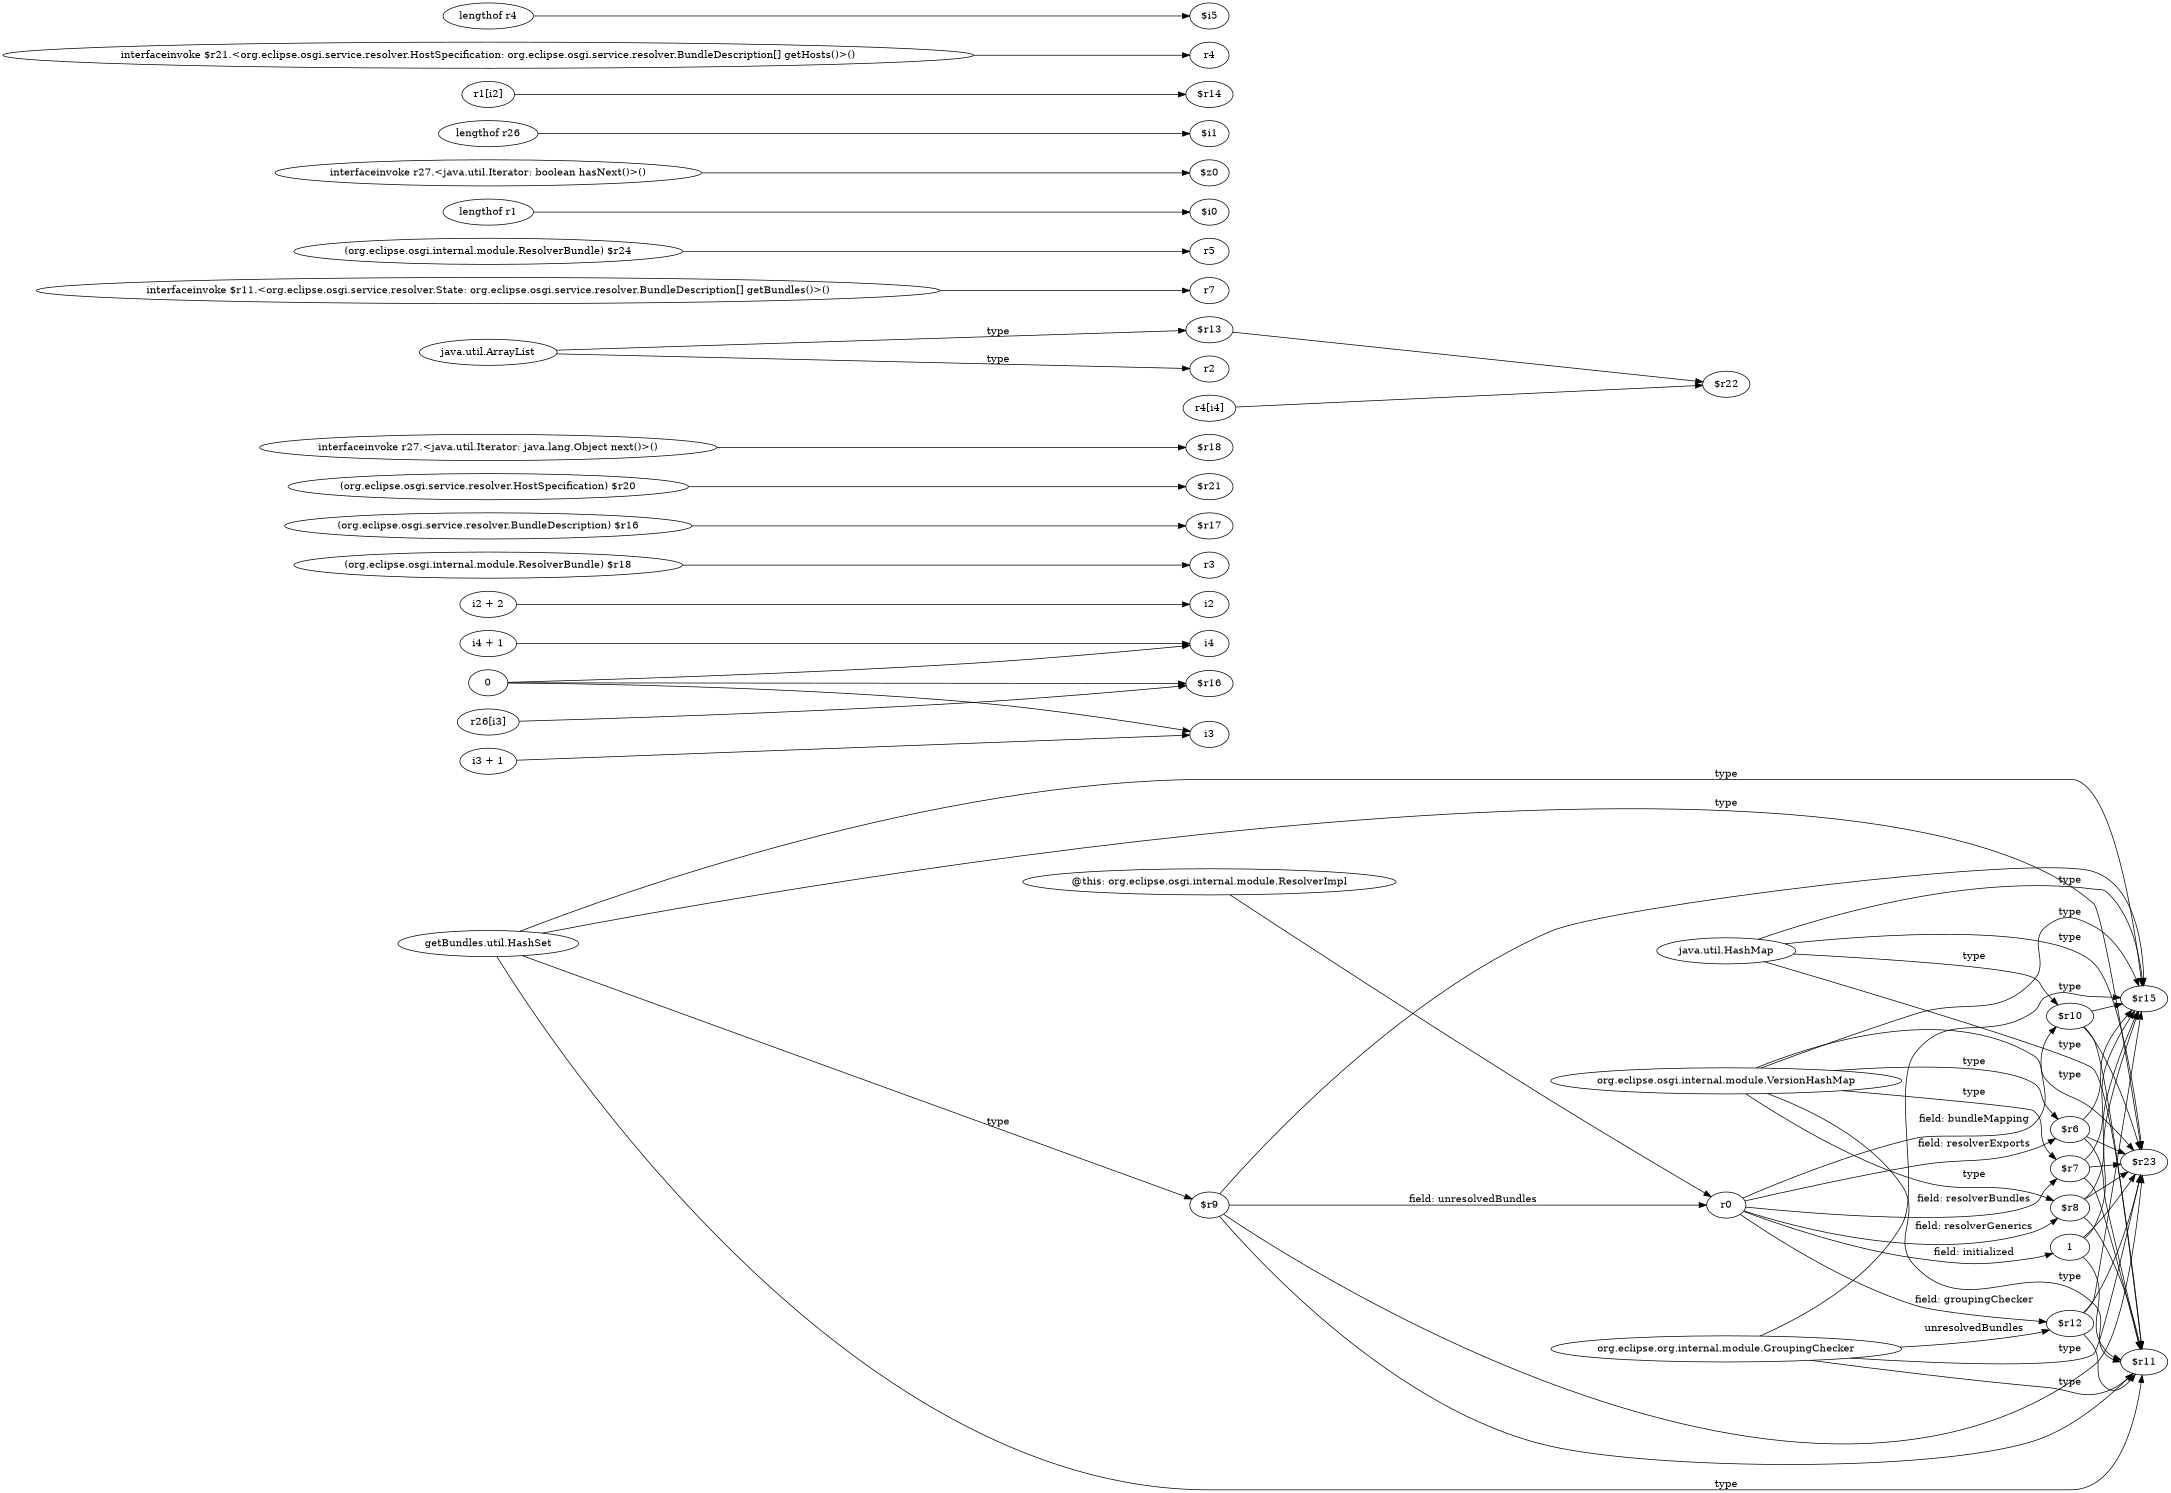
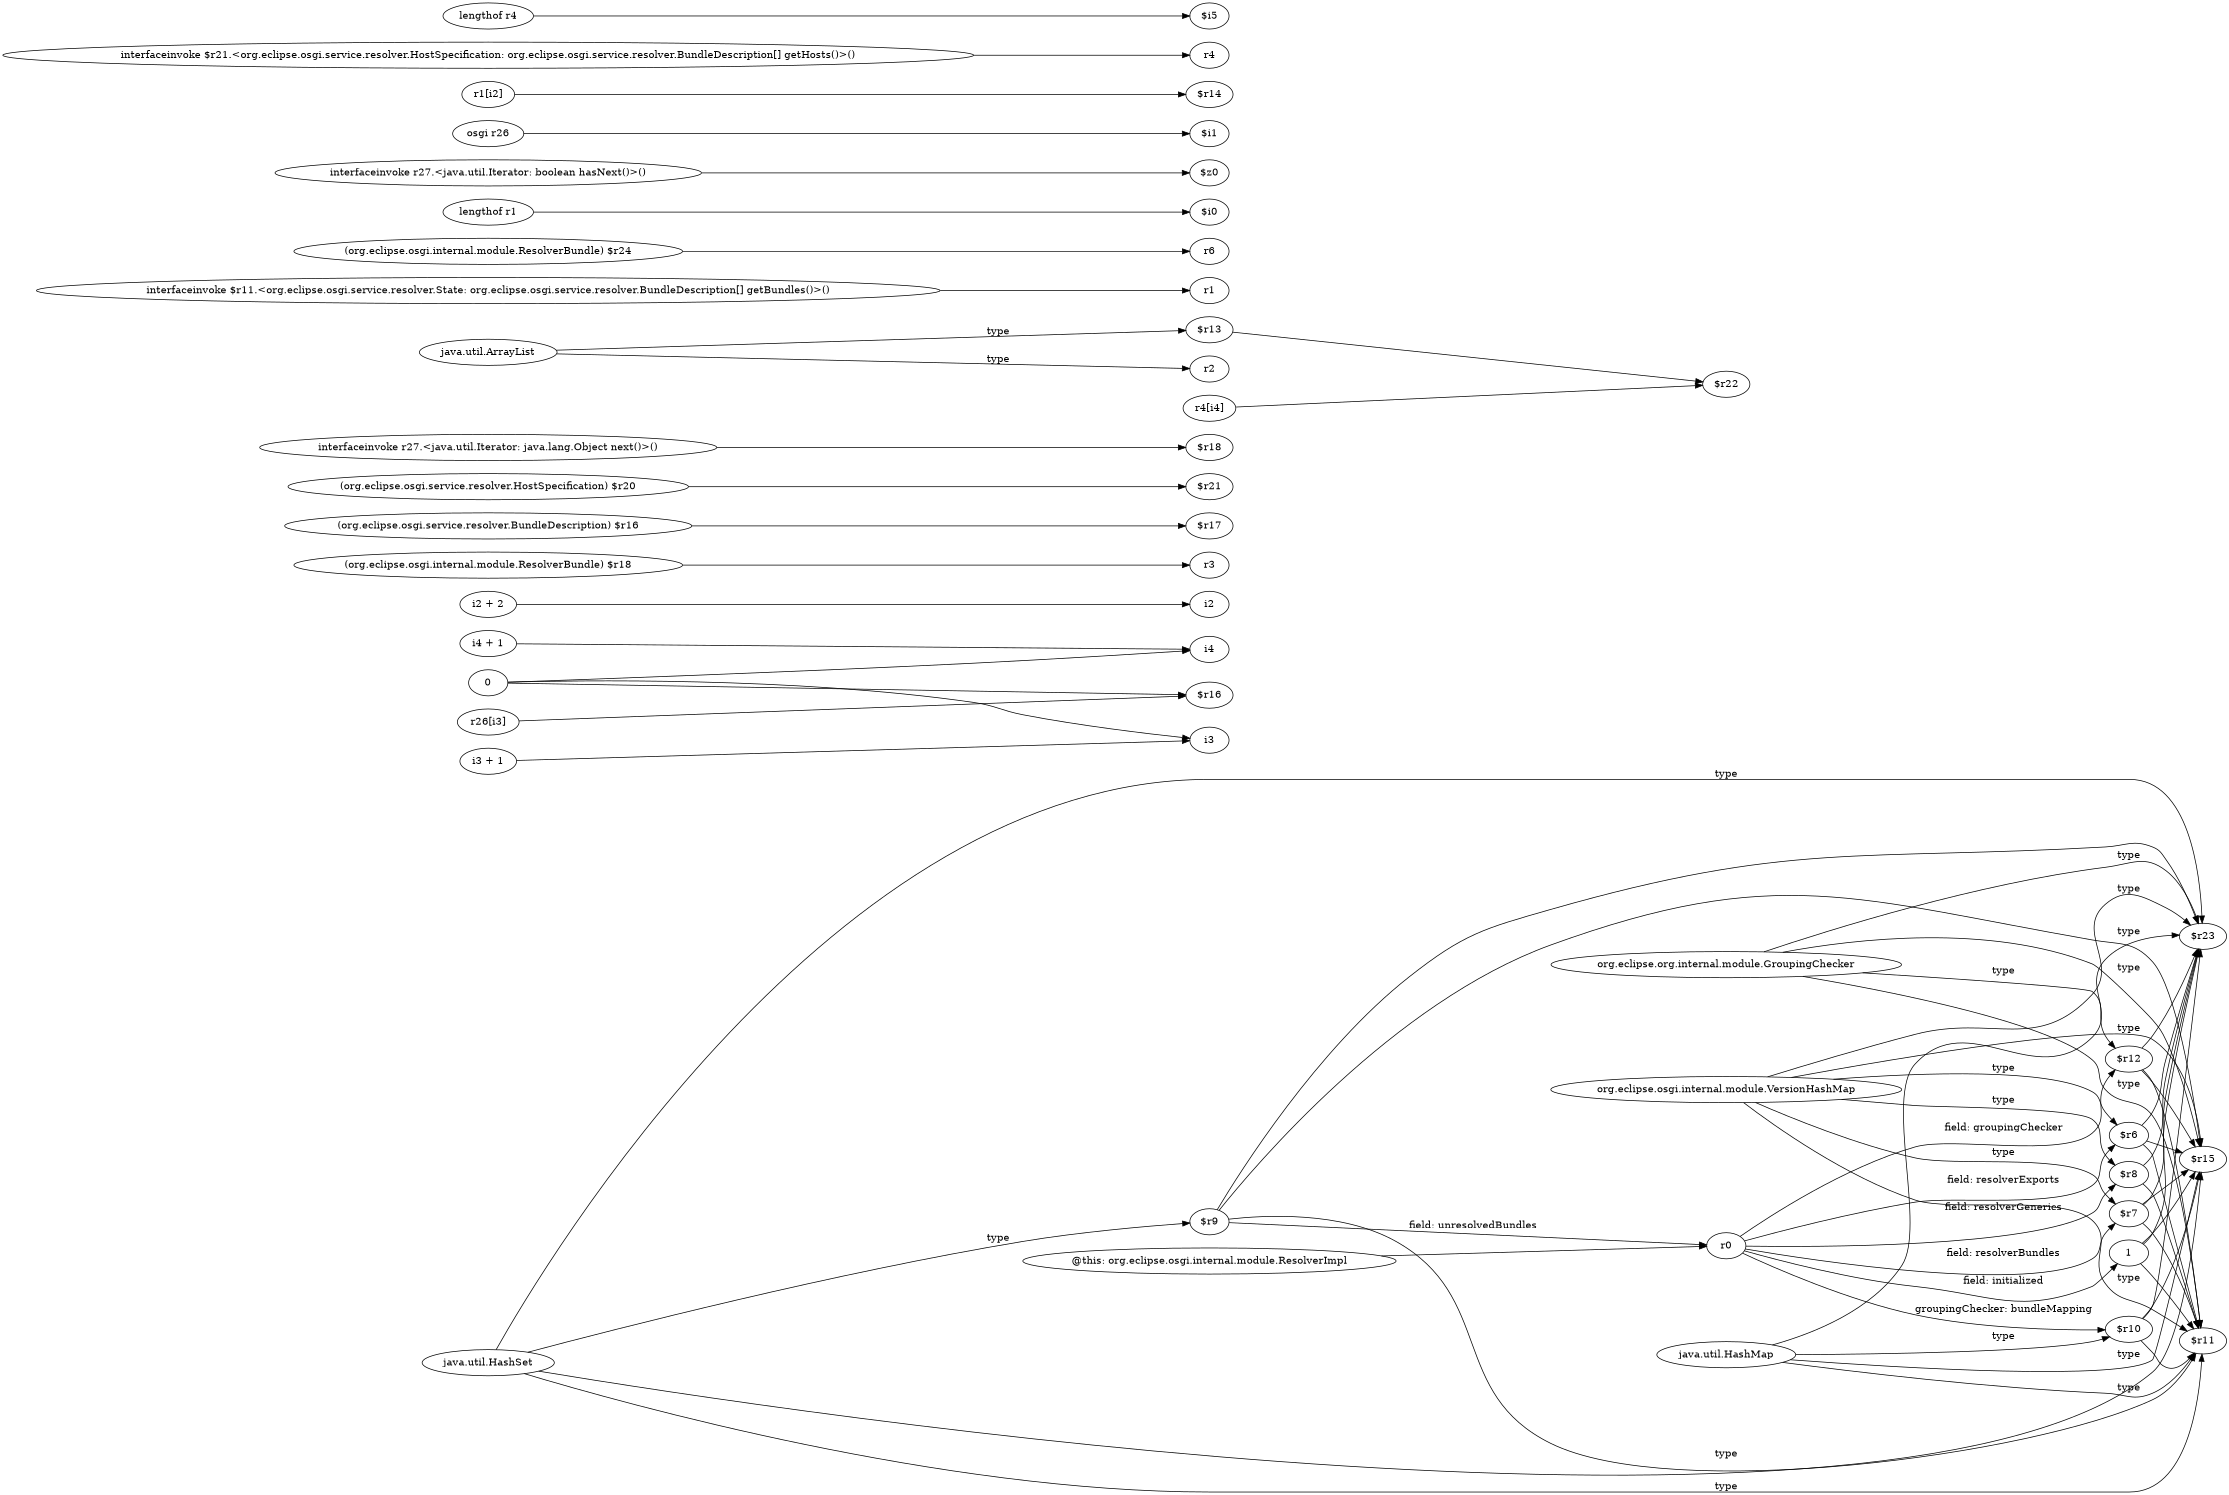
node "lengthof r26": label "lengthof r26" -> "osgi r26"
node "r5": label "r5" -> "r6"
node "r7": label "r7" -> "r1"
node "getBundles.util.HashSet": label "getBundles.util.HashSet" -> "java.util.HashSet"
edge "$r8" -> "$r15": removed
edge "r0" -> "$r10": label "field: bundleMapping" -> "groupingChecker: bundleMapping"
edge "org.eclipse.org.internal.module.GroupingChecker" -> "$r12": label "unresolvedBundles" -> "type"
